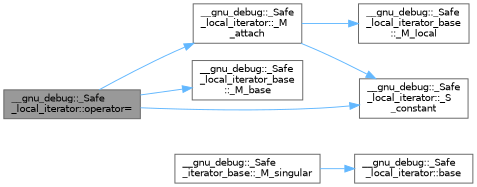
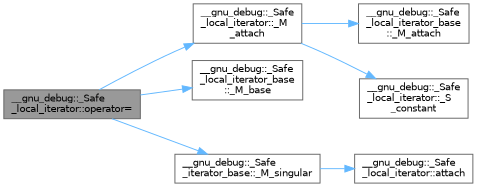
node "__gnu_debug::_Safe _local_iterator_base ::_M_local": label "__gnu_debug::_Safe _local_iterator_base ::_M_local" -> "__gnu_debug::_Safe _local_iterator_base ::_M_attach"
edge "__gnu_debug::_Safe _local_iterator::operator=" -> "__gnu_debug::_Safe _local_iterator::_S _constant": now "__gnu_debug::_Safe _local_iterator::operator=" -> "__gnu_debug::_Safe _iterator_base::_M_singular"
node "__gnu_debug::_Safe _local_iterator::base": label "__gnu_debug::_Safe _local_iterator::base" -> "__gnu_debug::_Safe _local_iterator::attach"
